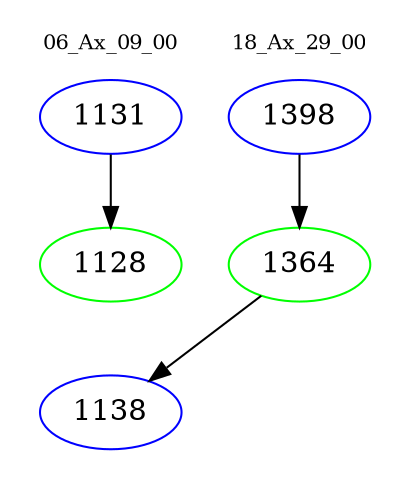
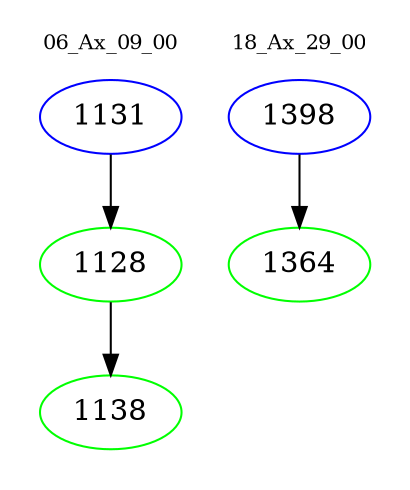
edge "1364" -> "1138": now "1128" -> "1138"
node "1138": color blue -> green
